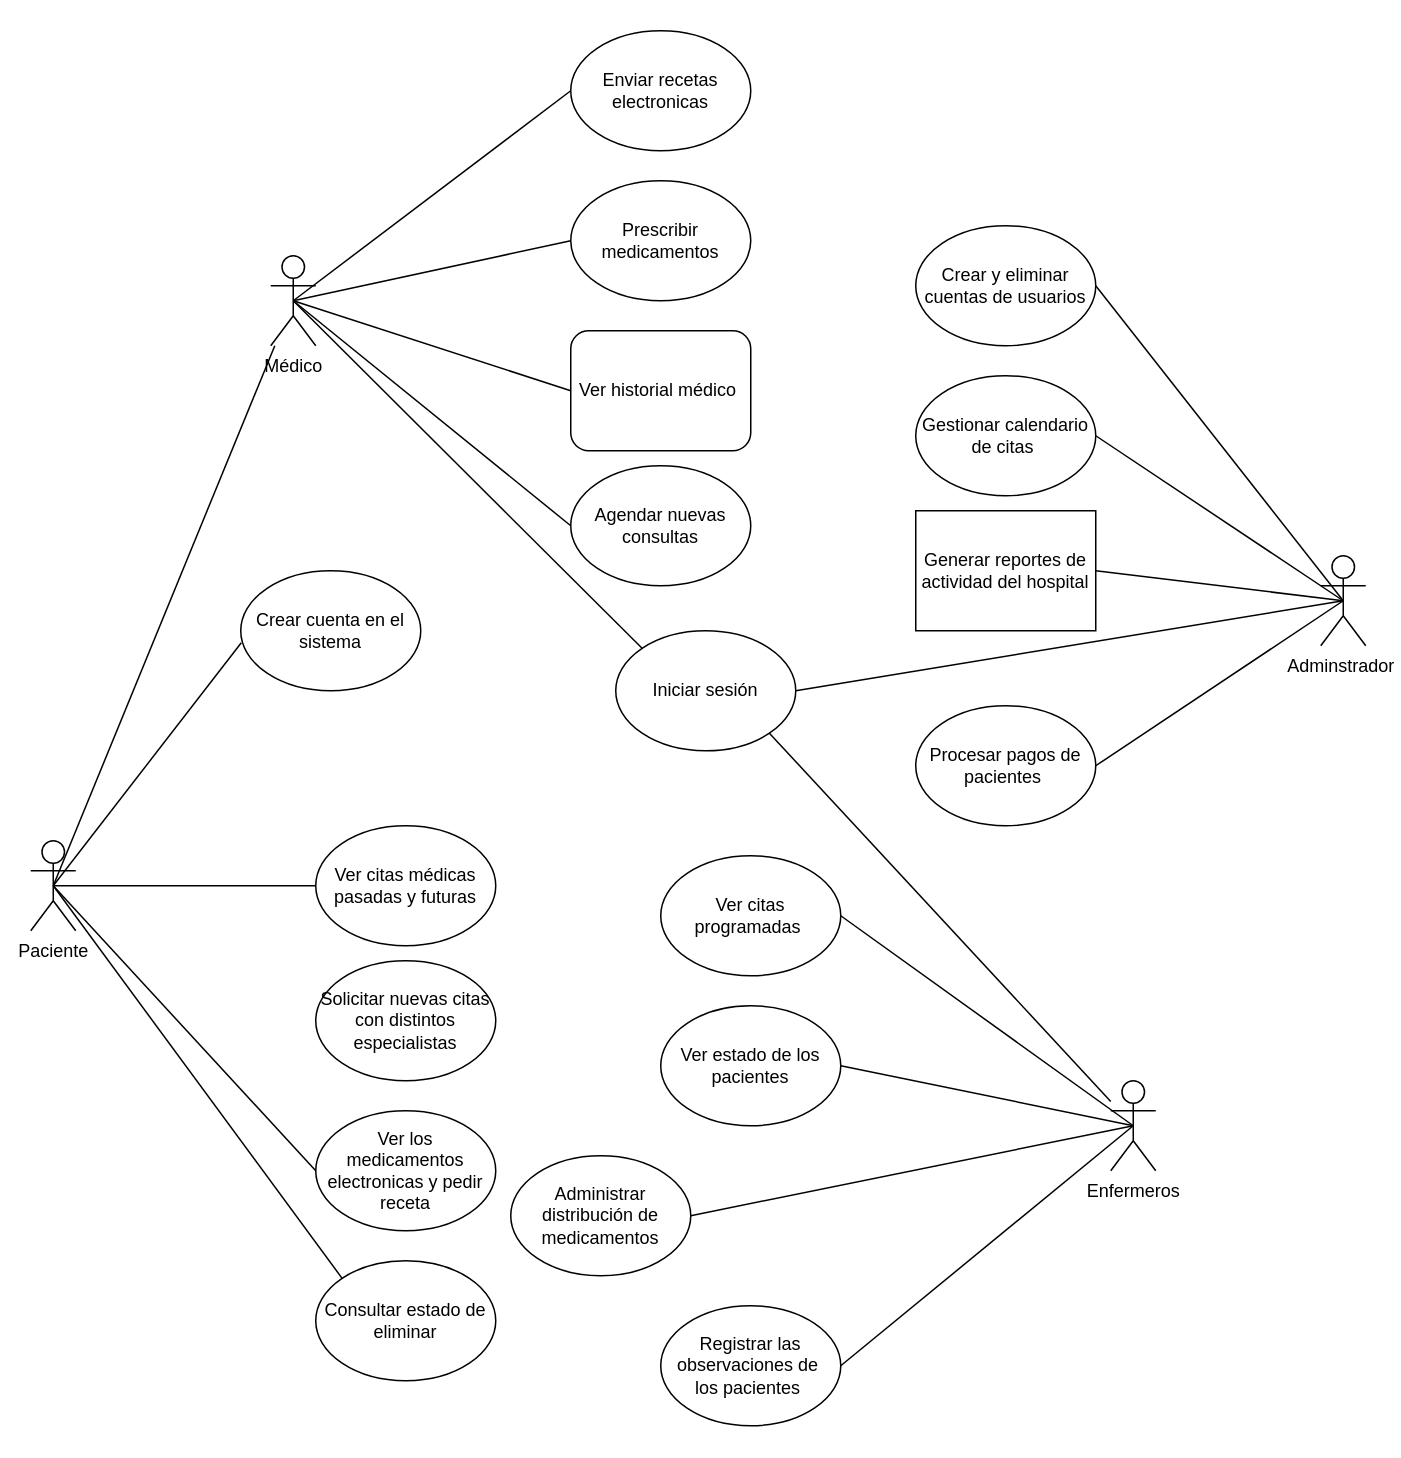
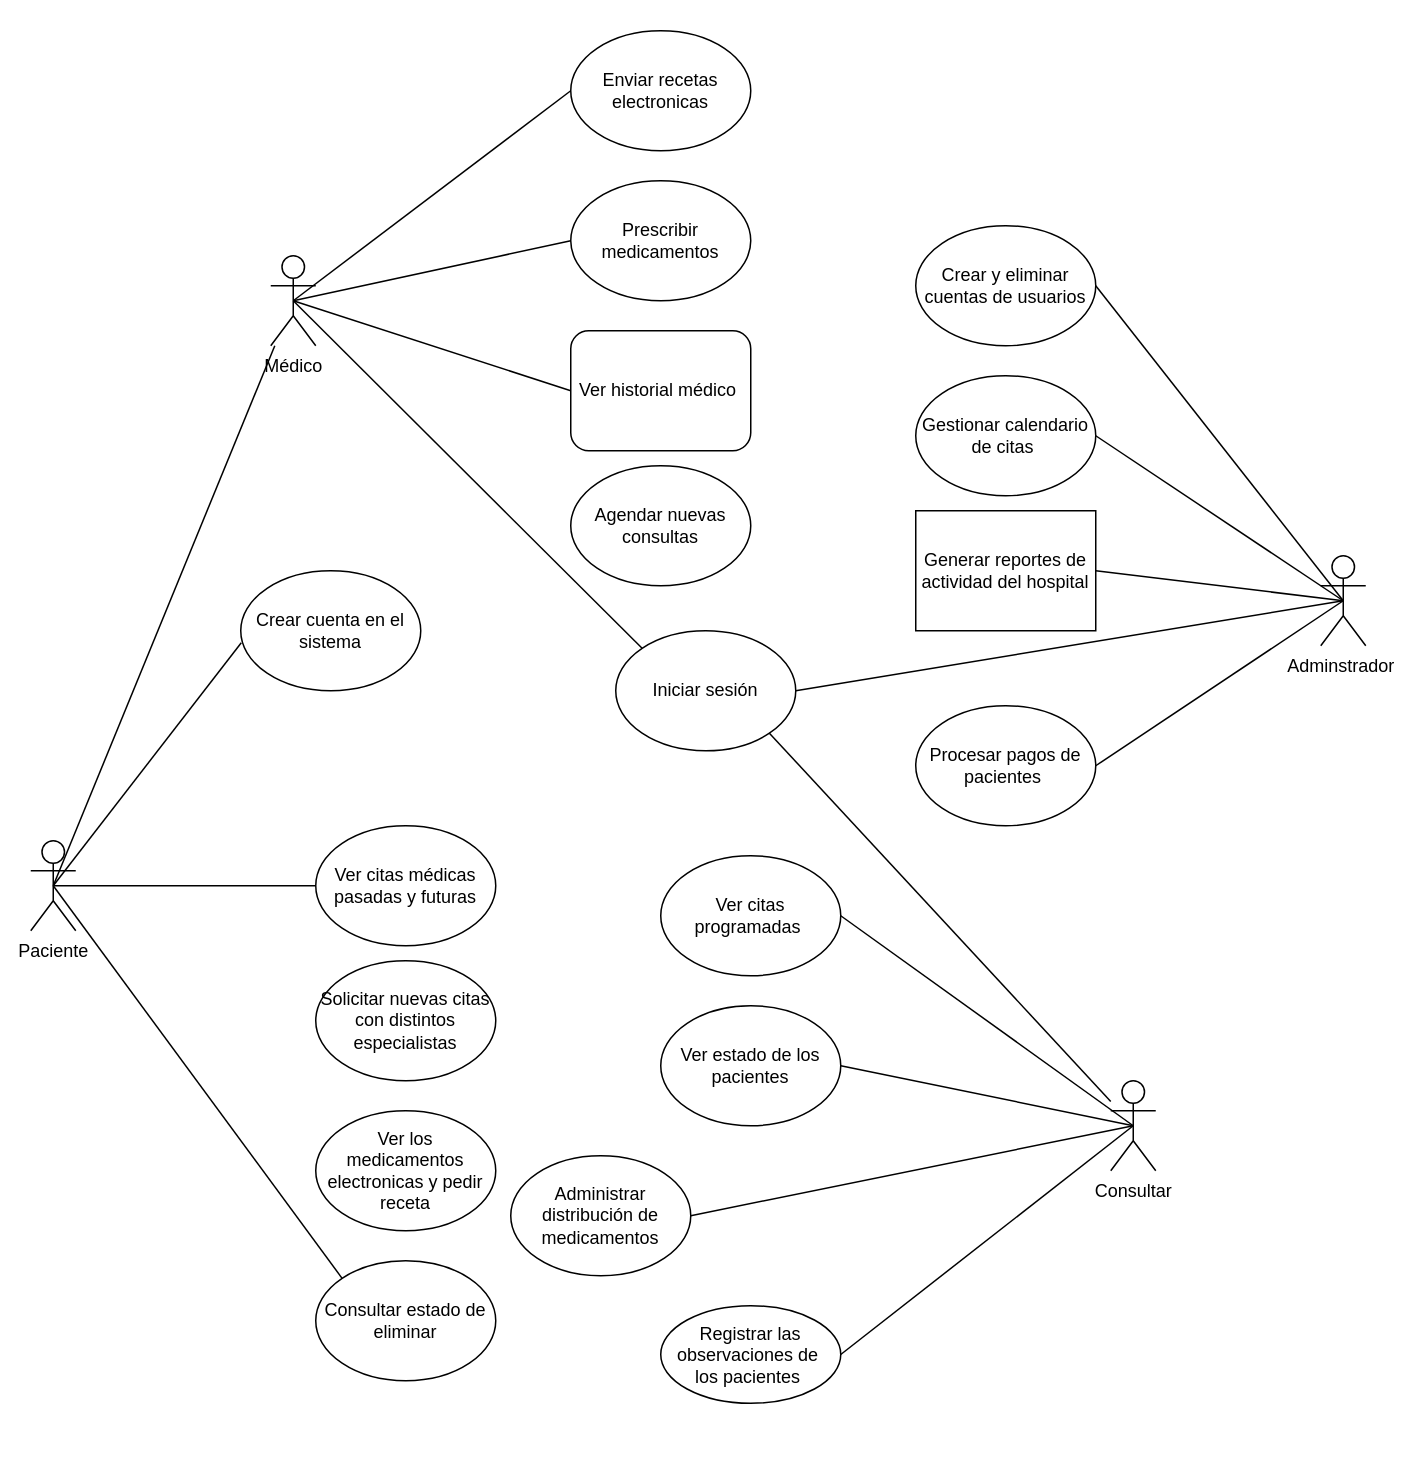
edge "Médico" -- "Agendar nuevas consultas": removed
edge "Paciente" -- "Ver los medicamentos electronicas y pedir receta": removed
node "Enfermeros": label "Enfermeros" -> "Consultar"
node "Registrar las observaciones de los pacientes": size 180x120 -> 180x98
